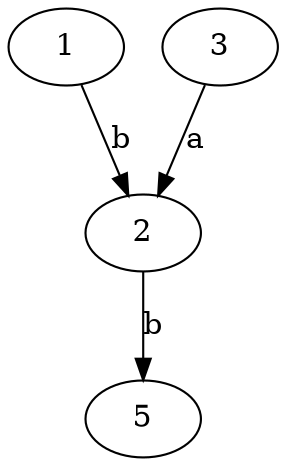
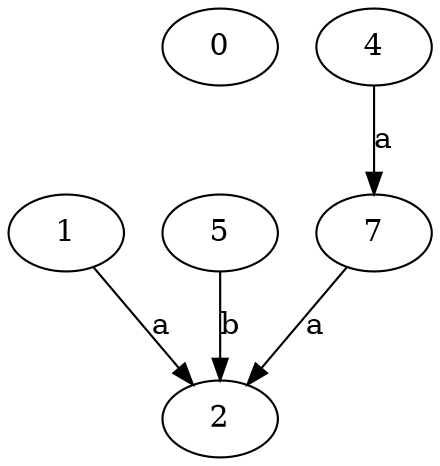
node "3": label "3" -> "7"
node "0": added
node "4": added
edge "1" -> "2": label "b" -> "a"
edge "2" -> "5": reversed
